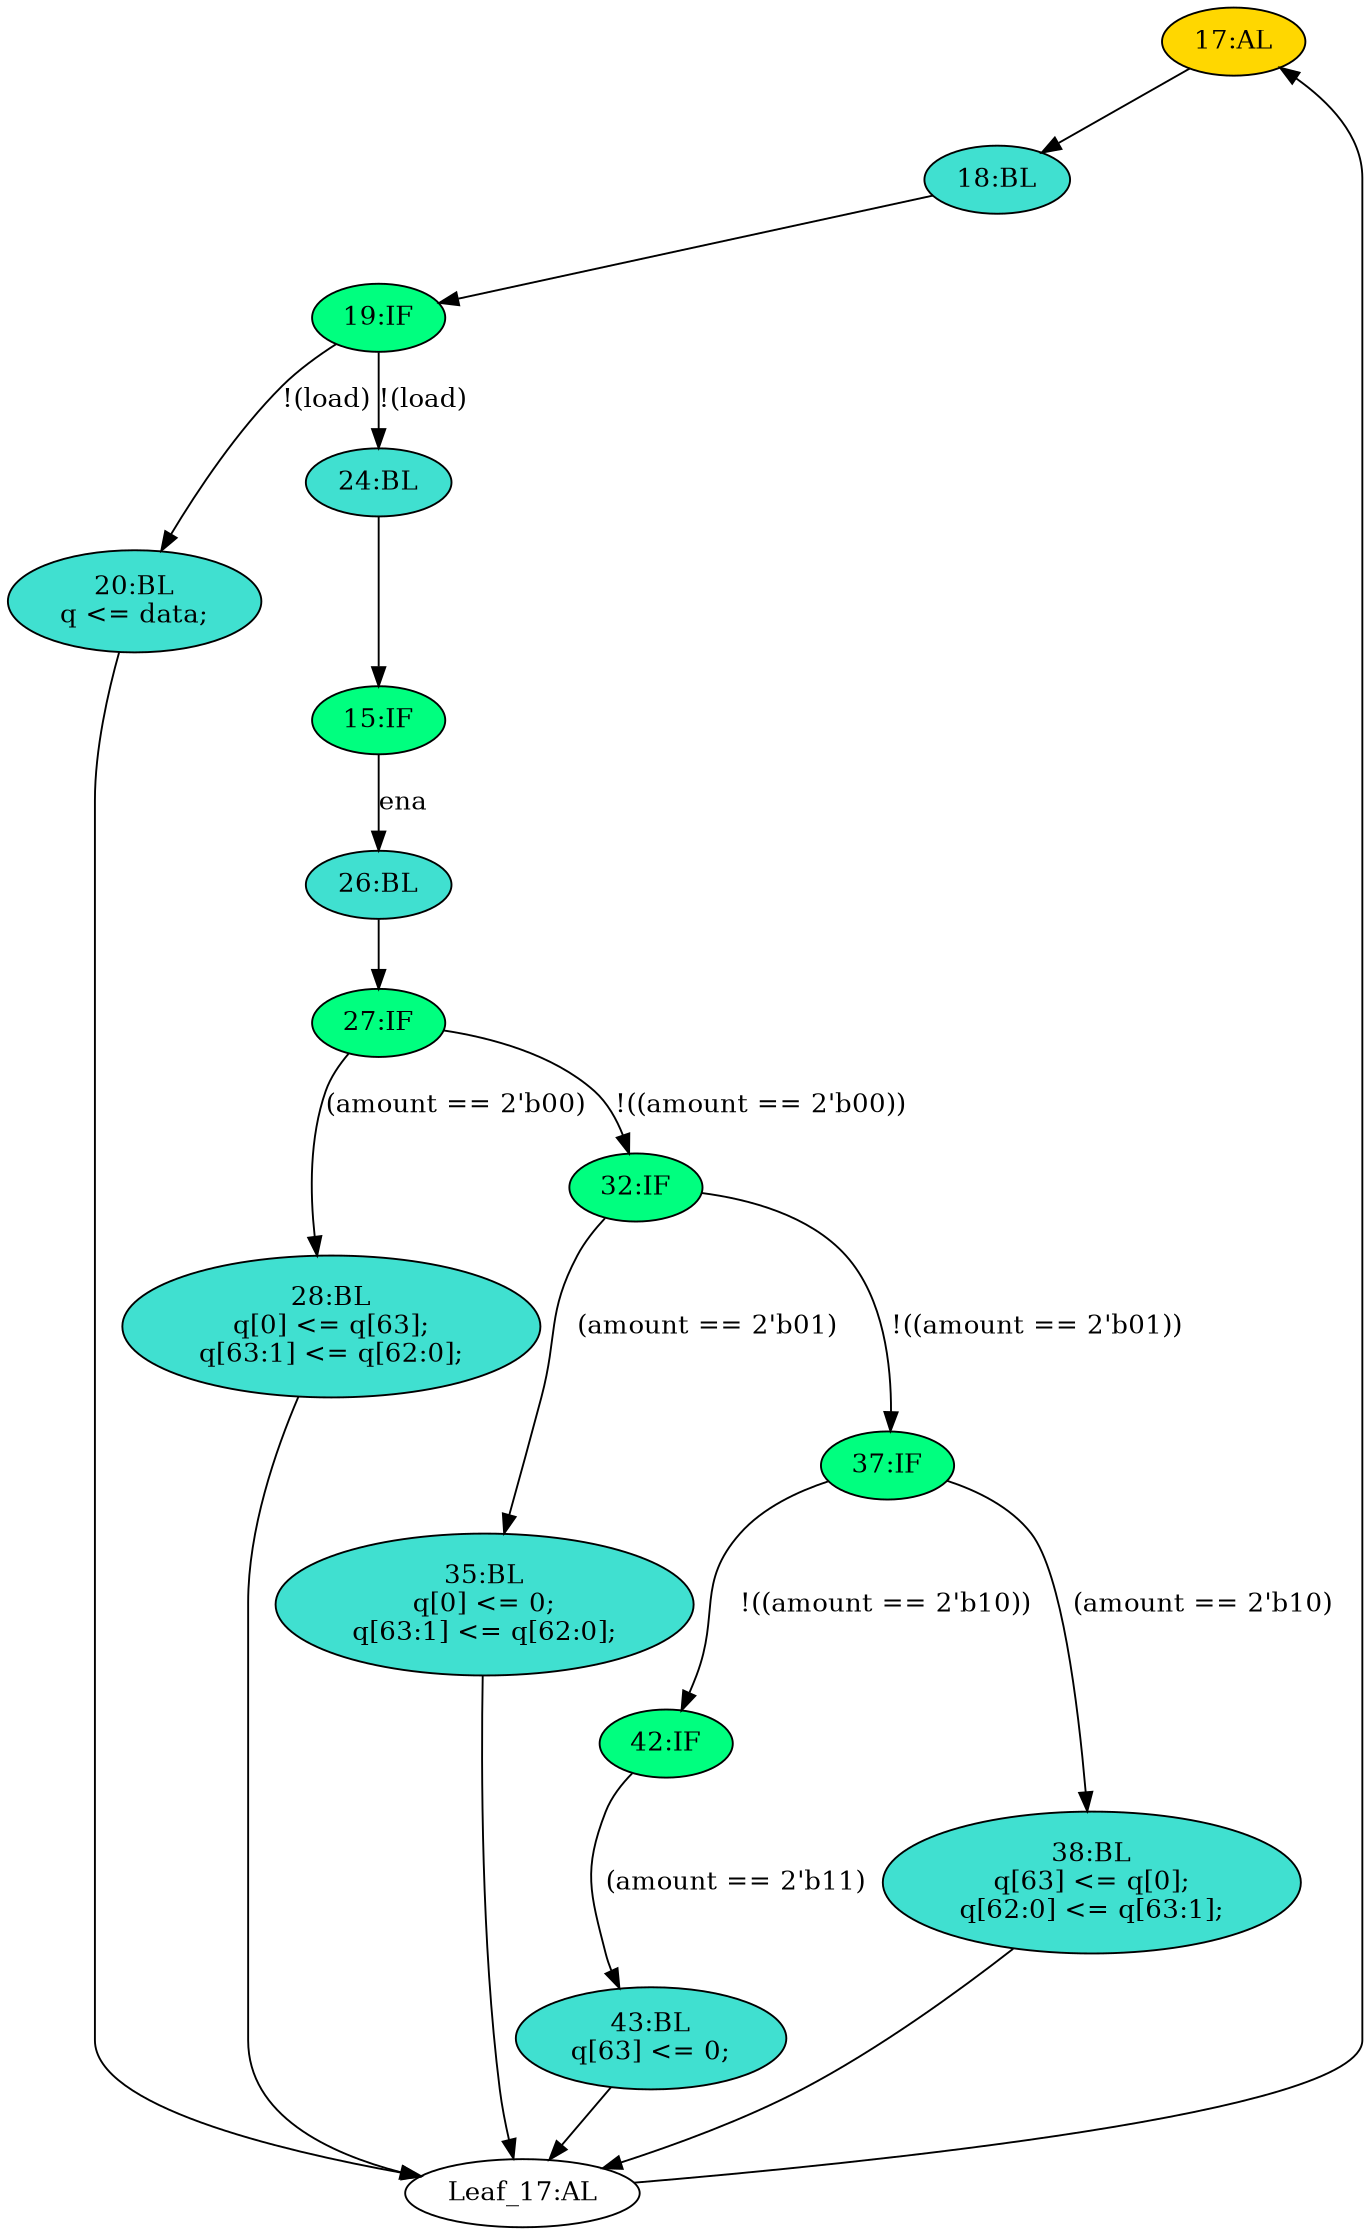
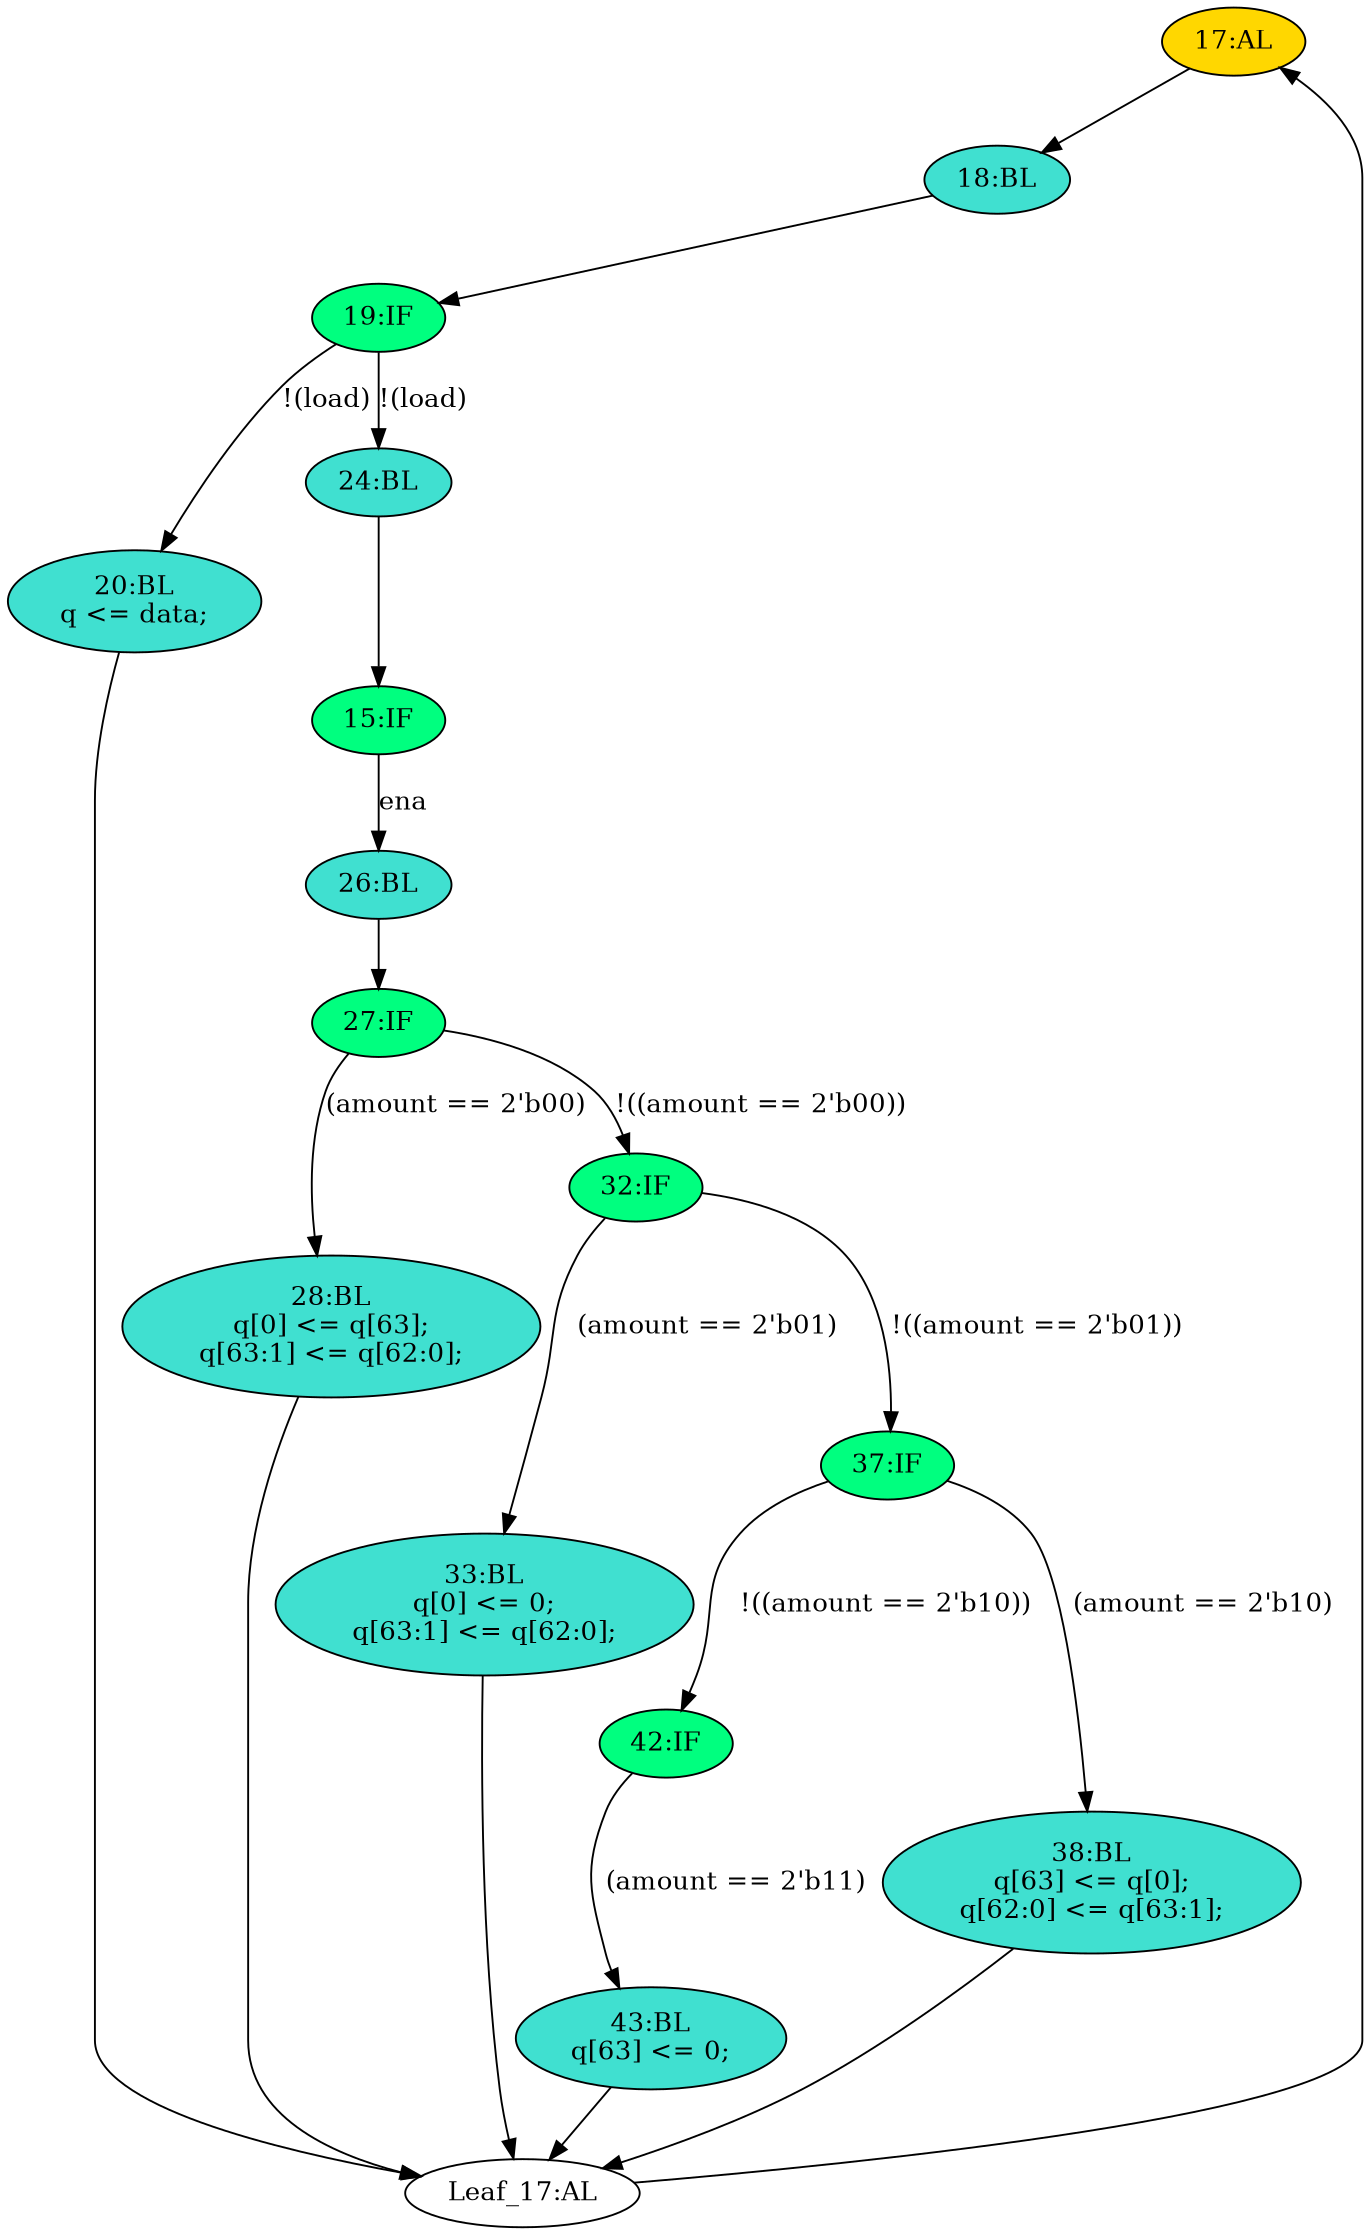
node "35:BL q[0] <= 0; q[63:1] <= q[62:0];": label "35:BL q[0] <= 0; q[63:1] <= q[62:0];" -> "33:BL q[0] <= 0; q[63:1] <= q[62:0];"
